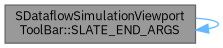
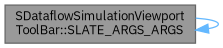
node "SDataflowSimulationViewport ToolBar::SLATE_END_ARGS": label "SDataflowSimulationViewport ToolBar::SLATE_END_ARGS" -> "SDataflowSimulationViewport ToolBar::SLATE_ARGS_ARGS"
